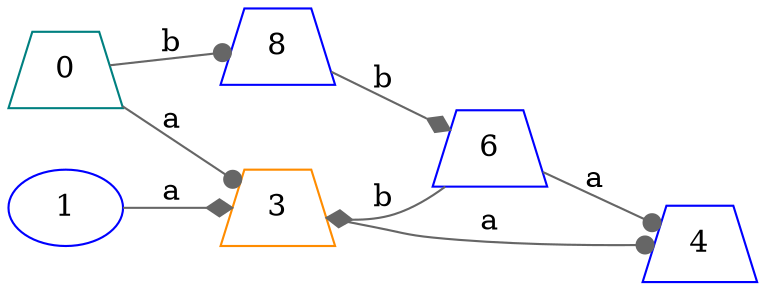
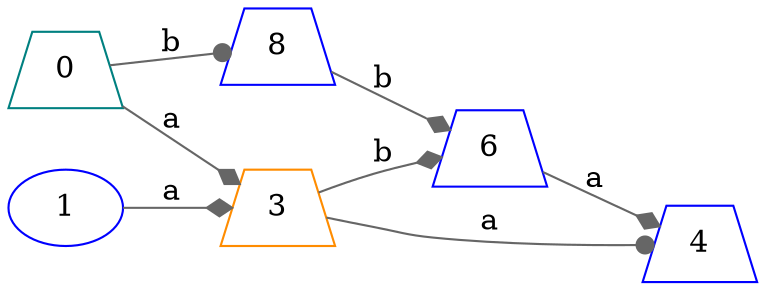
edge "0" -> "3": arrowhead dot -> diamond
edge "6" -> "4": arrowhead dot -> diamond
edge "6" -> "3": reversed
